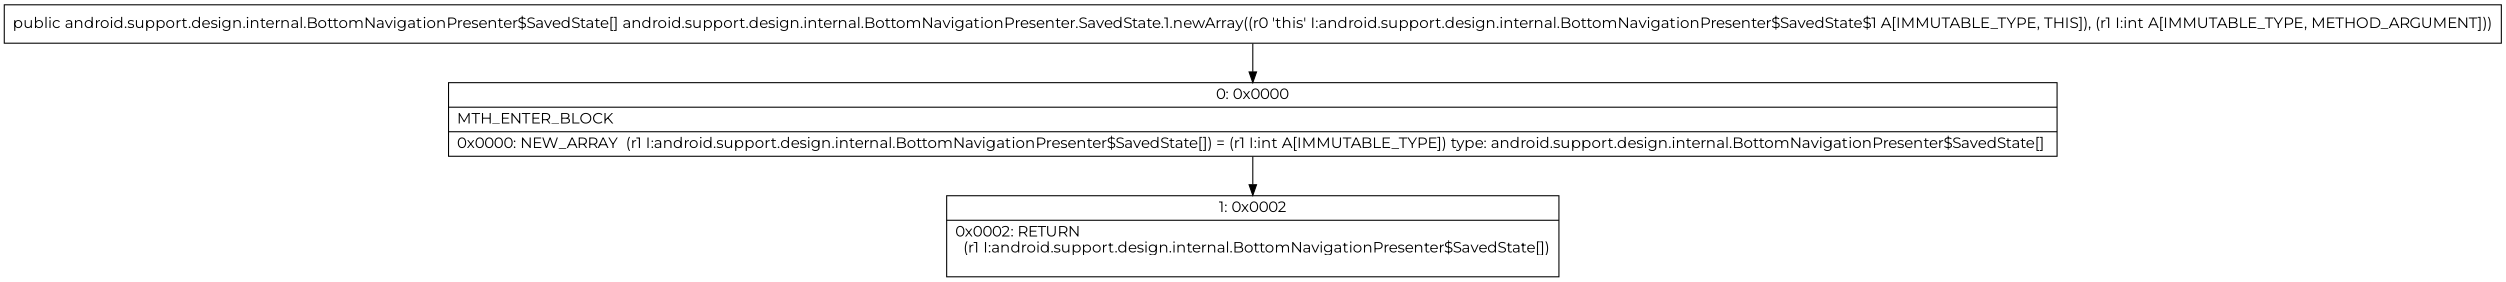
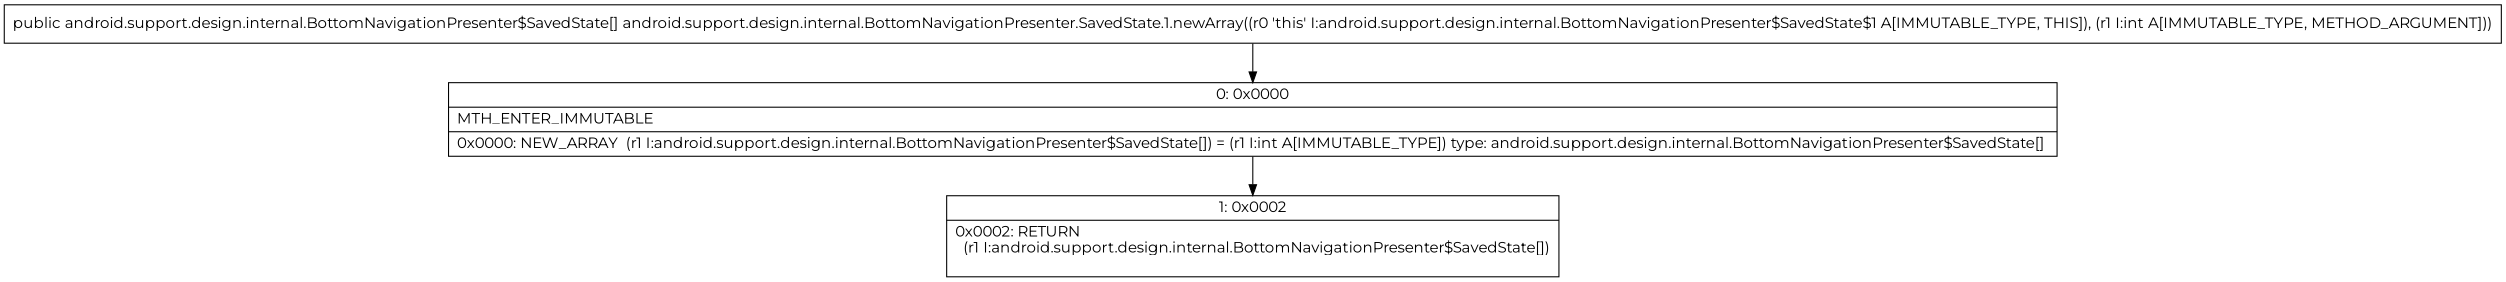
node "0: 0x0000": text "MTH_ENTER_BLOCK" -> "MTH_ENTER_IMMUTABLE"
